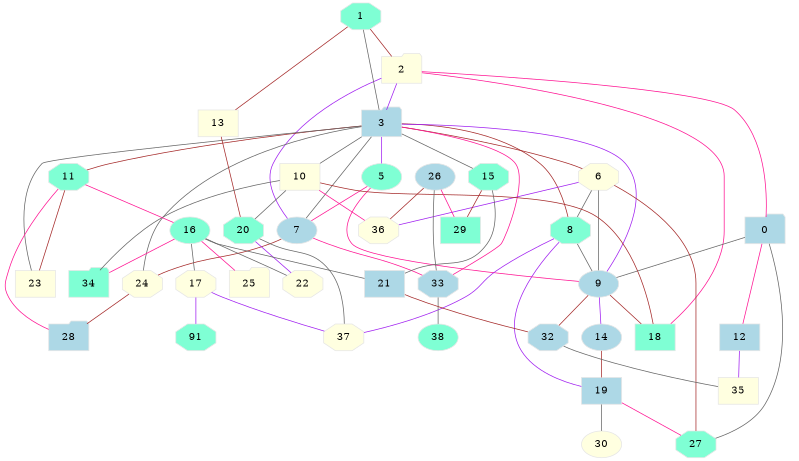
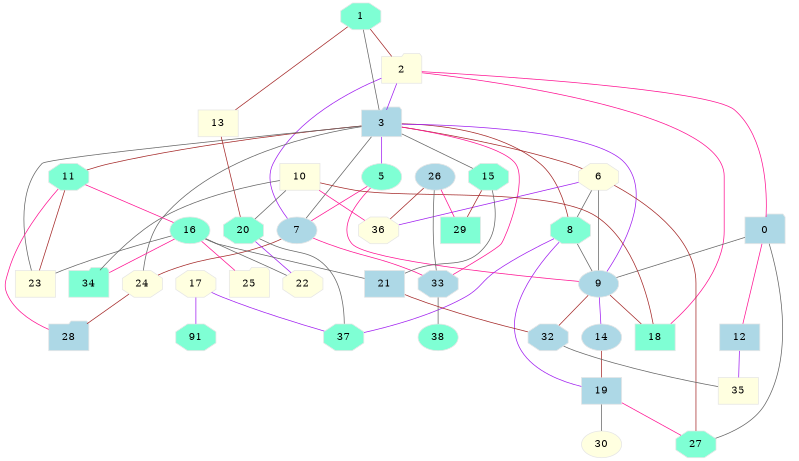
edge "3" -- "10": removed
edge "16" -- "17": now "16" -- "23"
node "37": fillcolor lightyellow -> aquamarine
